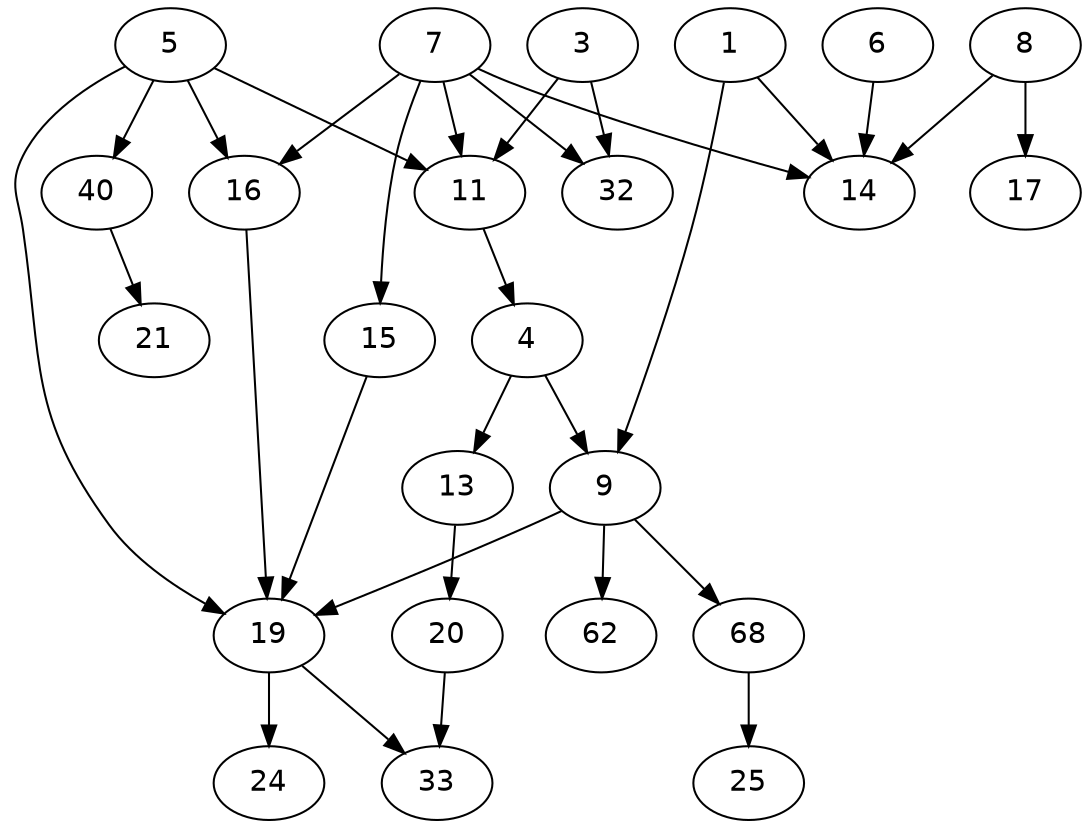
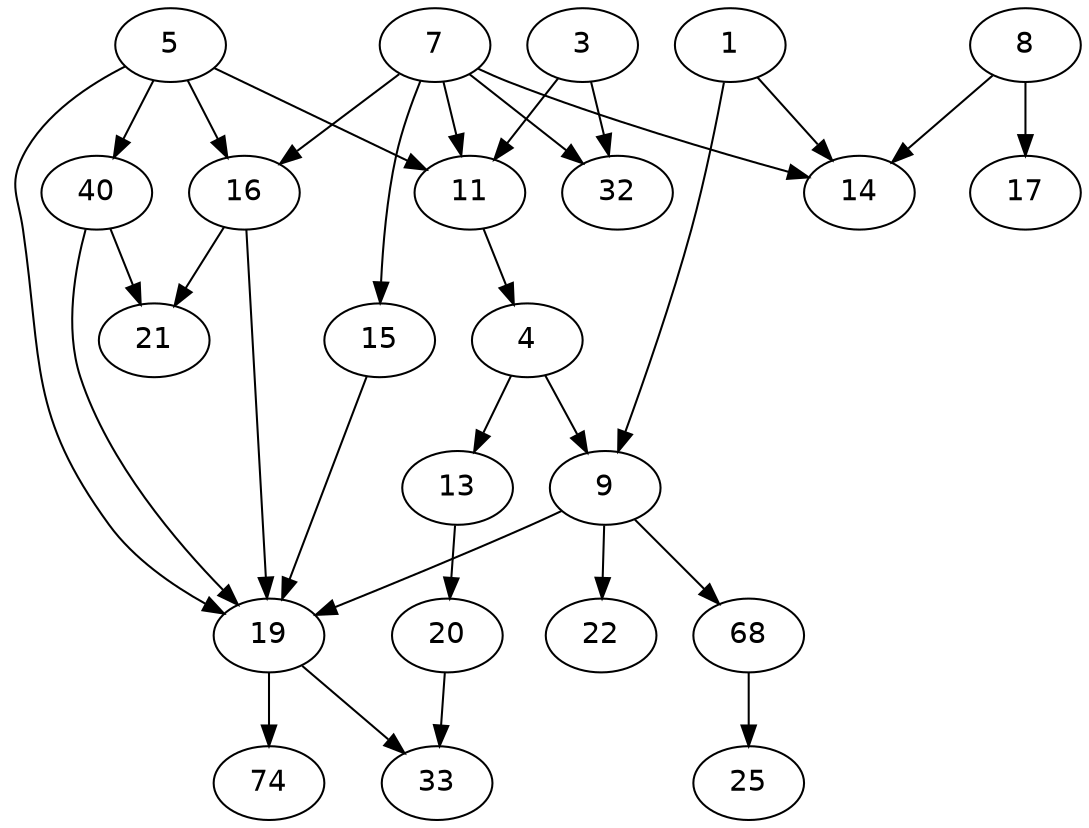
node "6": removed
edge "16" -> "21": added
edge "40" -> "19": added
node "62": label "62" -> "22"
node "24": label "24" -> "74"
